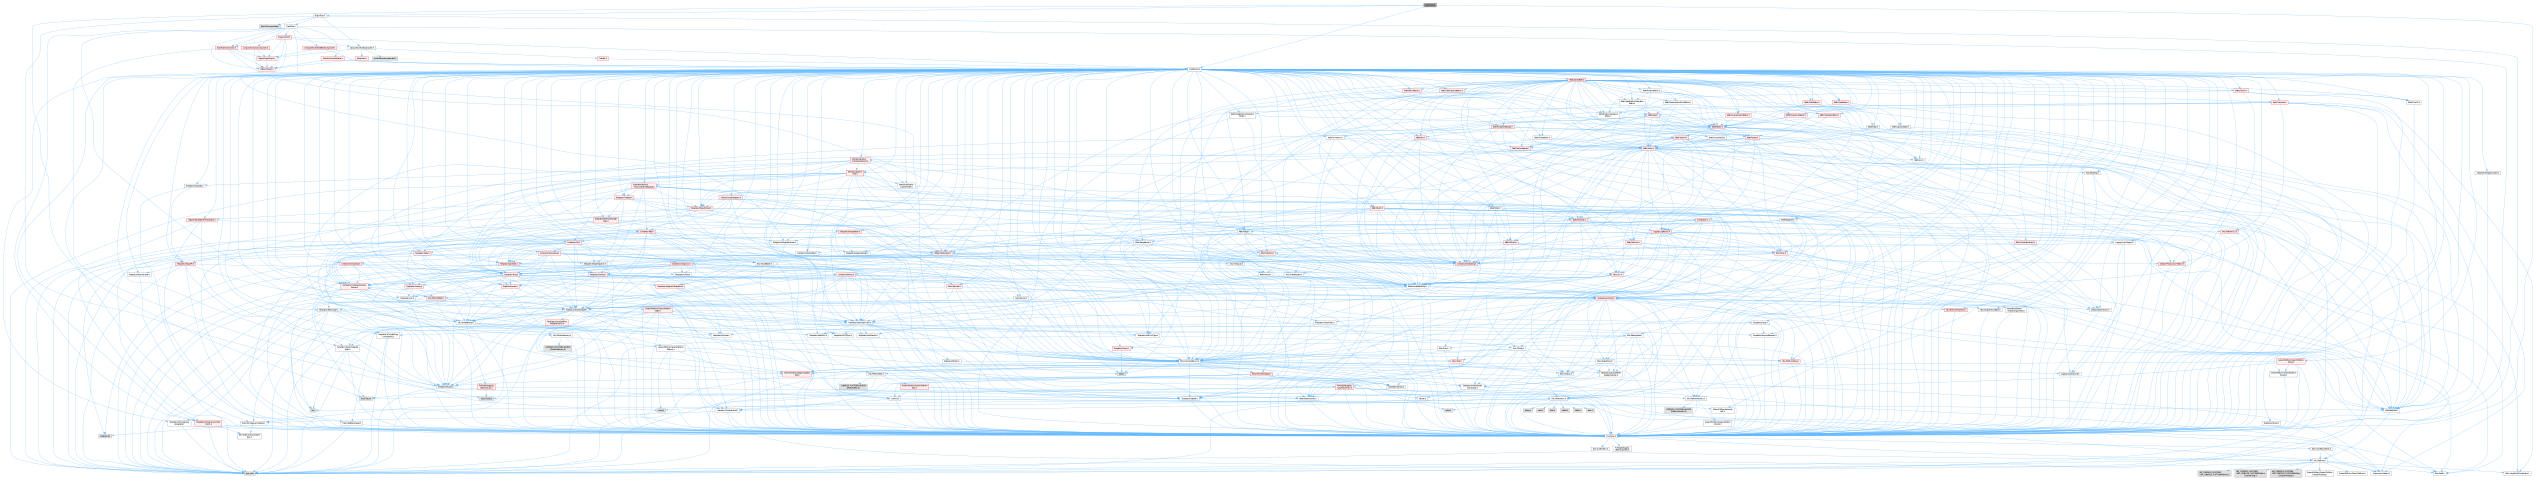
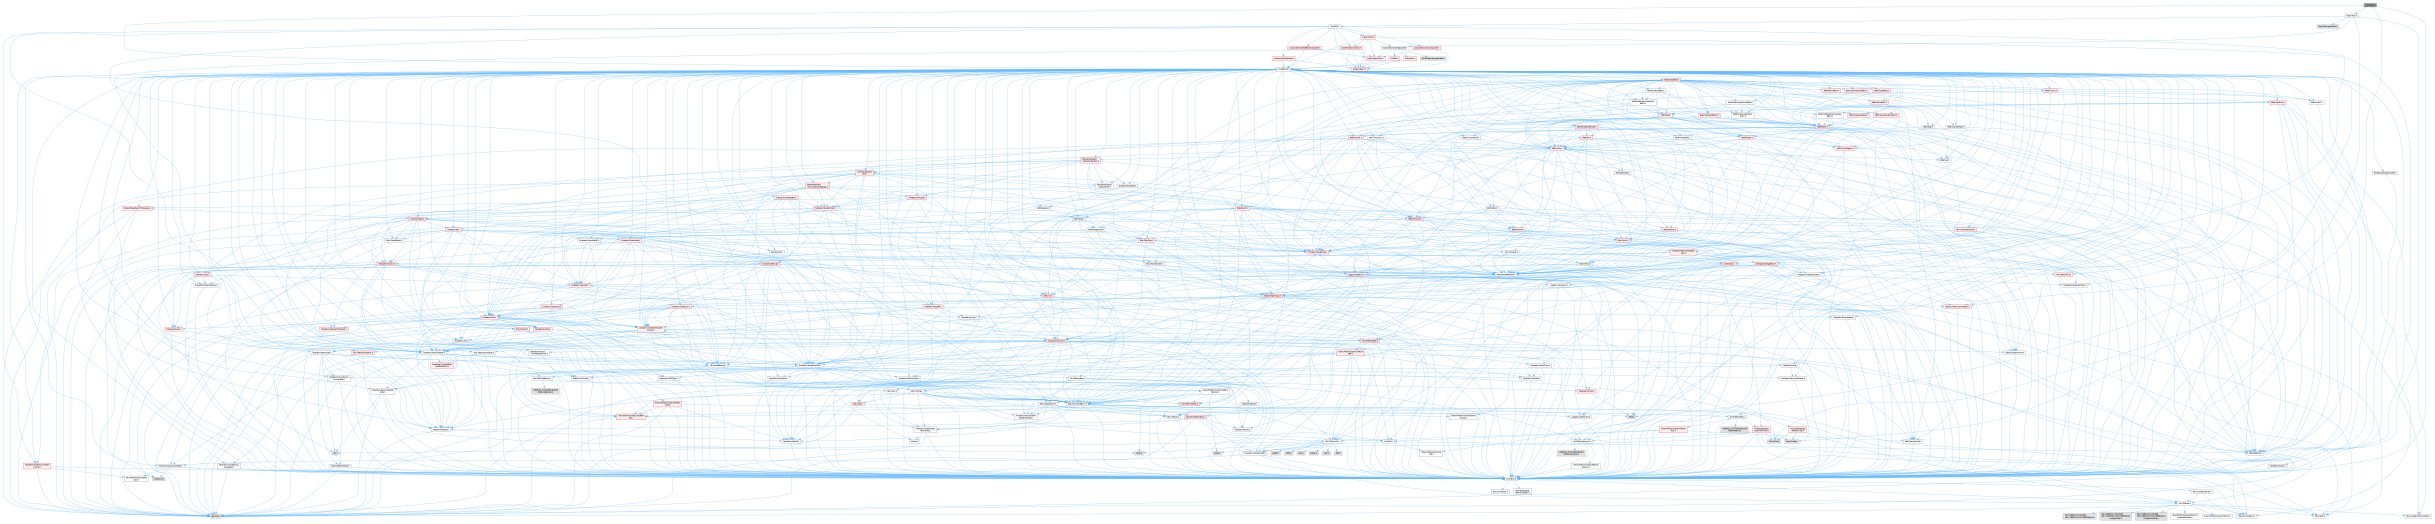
edge "CoreGlobals.h" -> "Containers/UnrealString.h": reversed
